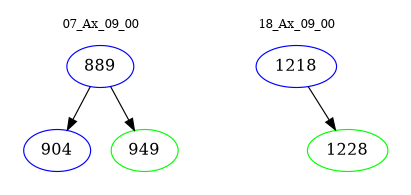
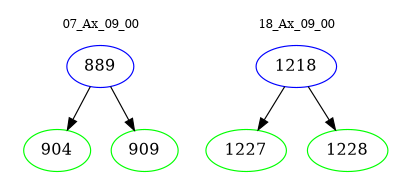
node "904": color blue -> green
node "949": label "949" -> "909"
node "1227": added
